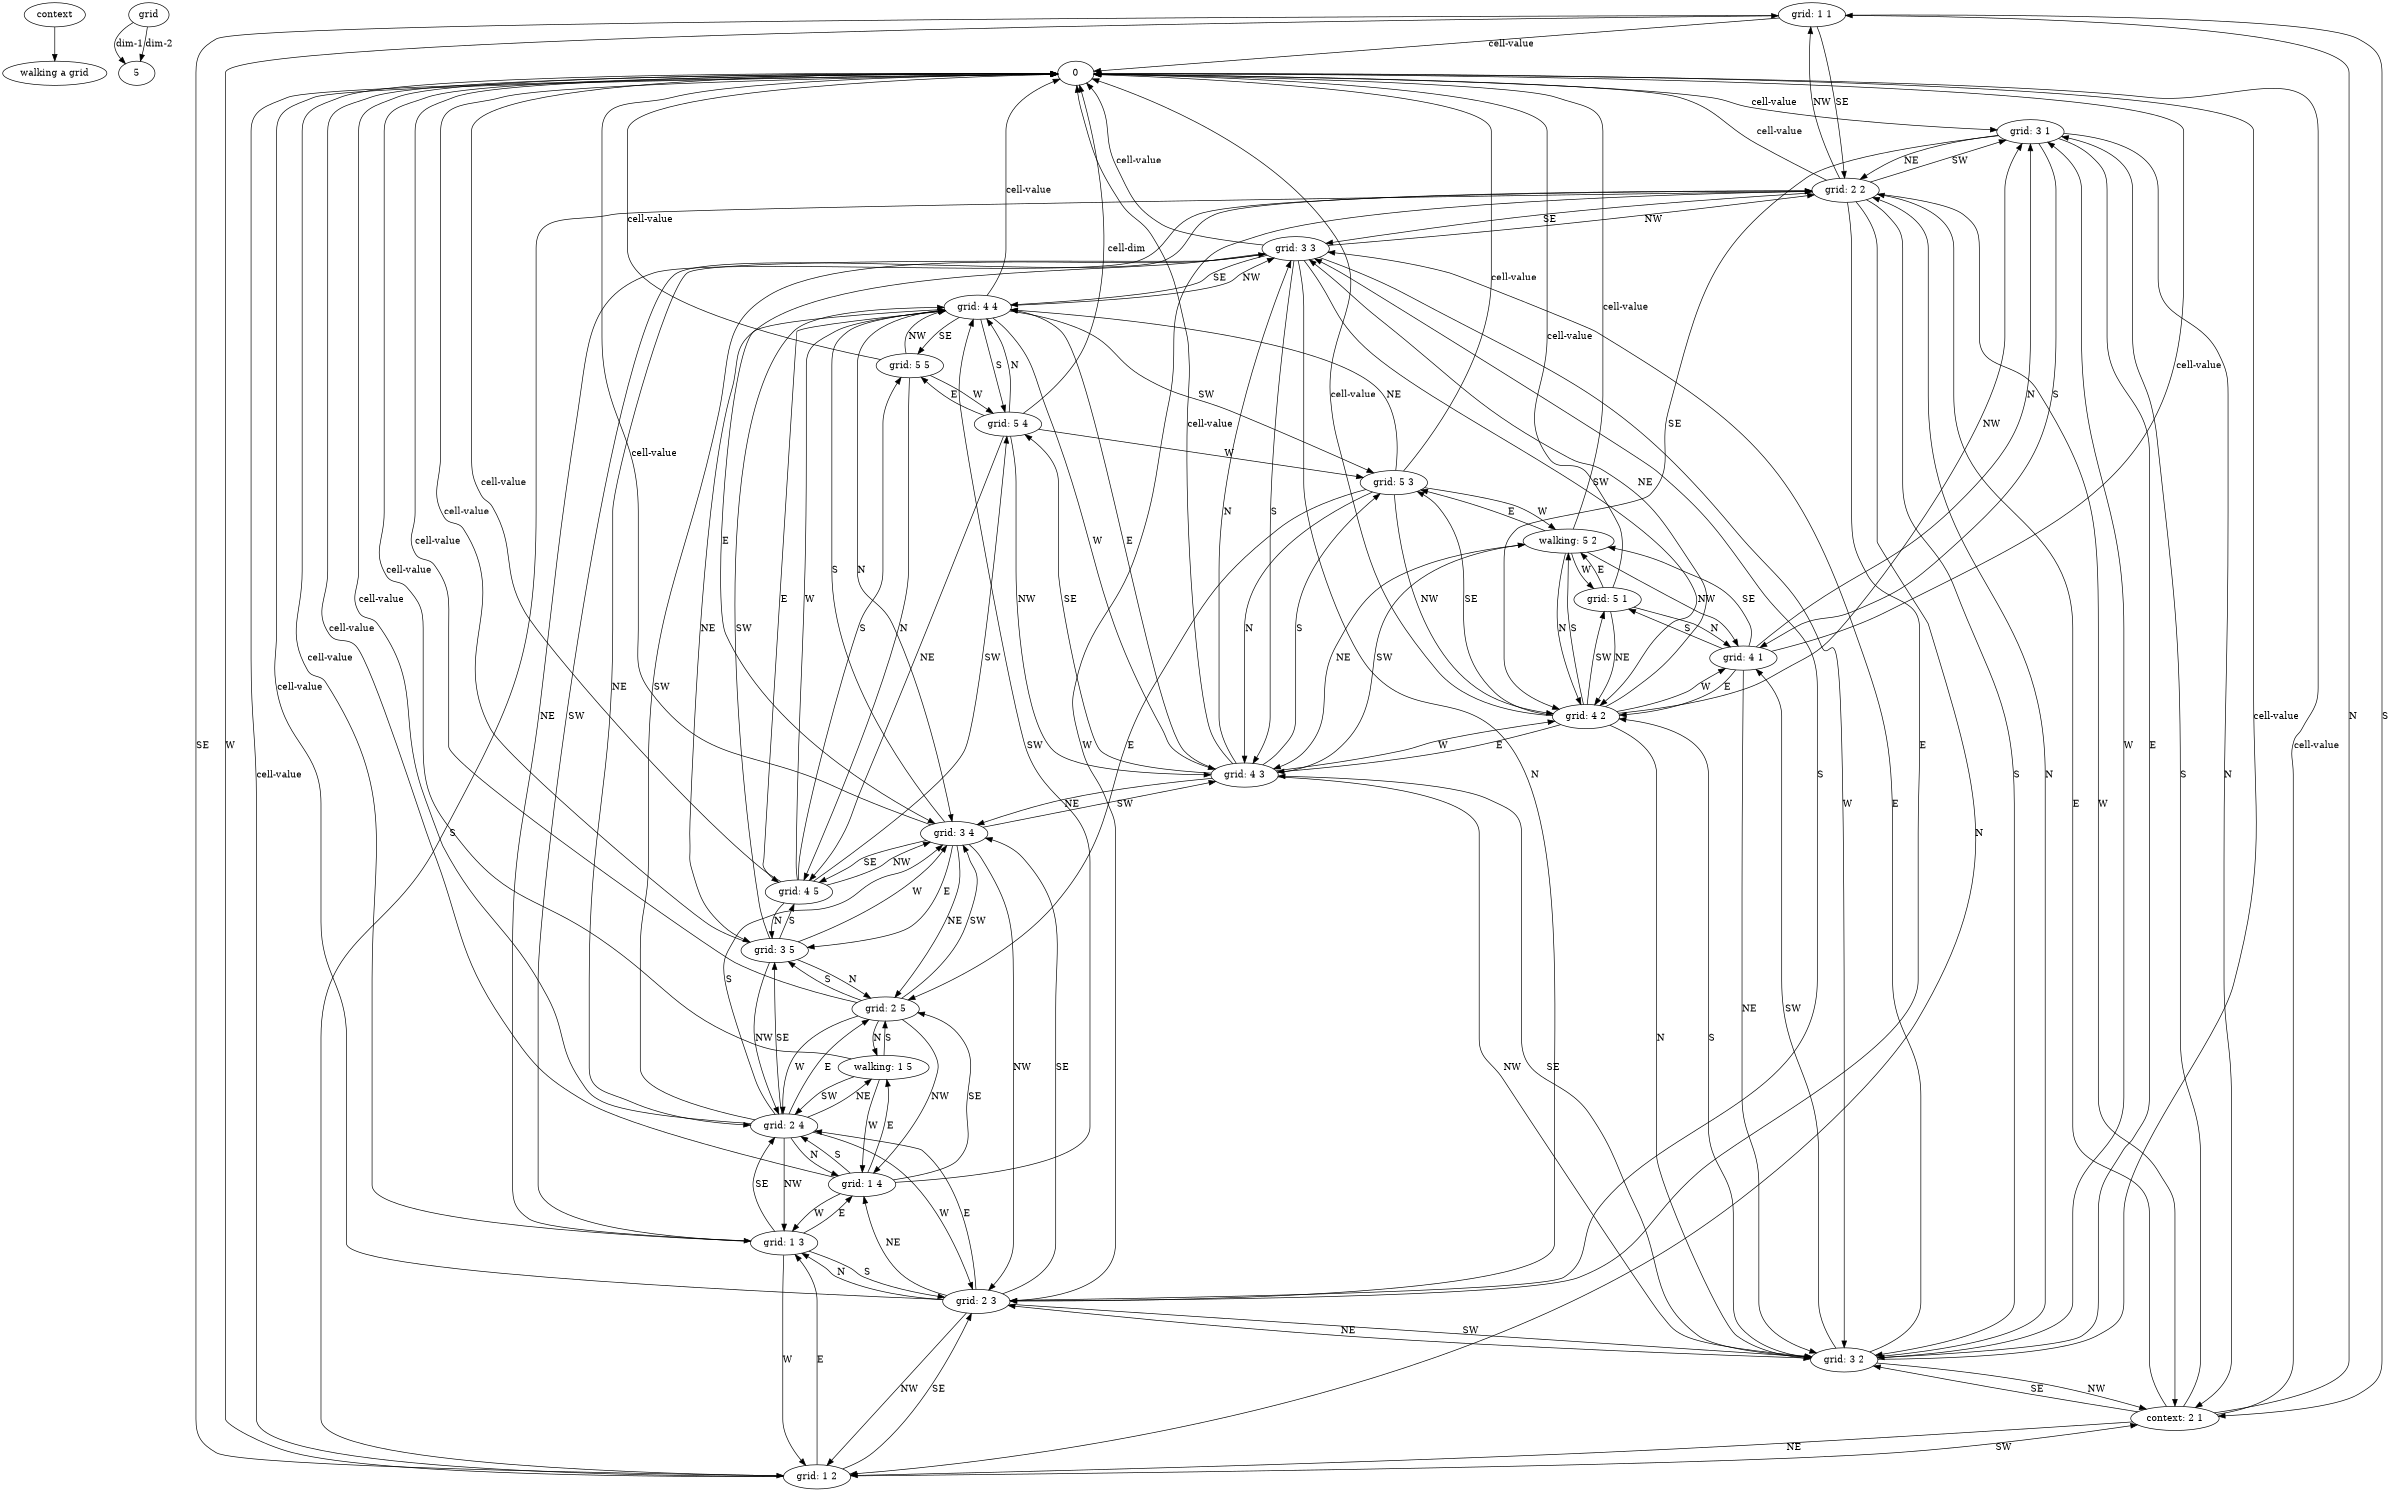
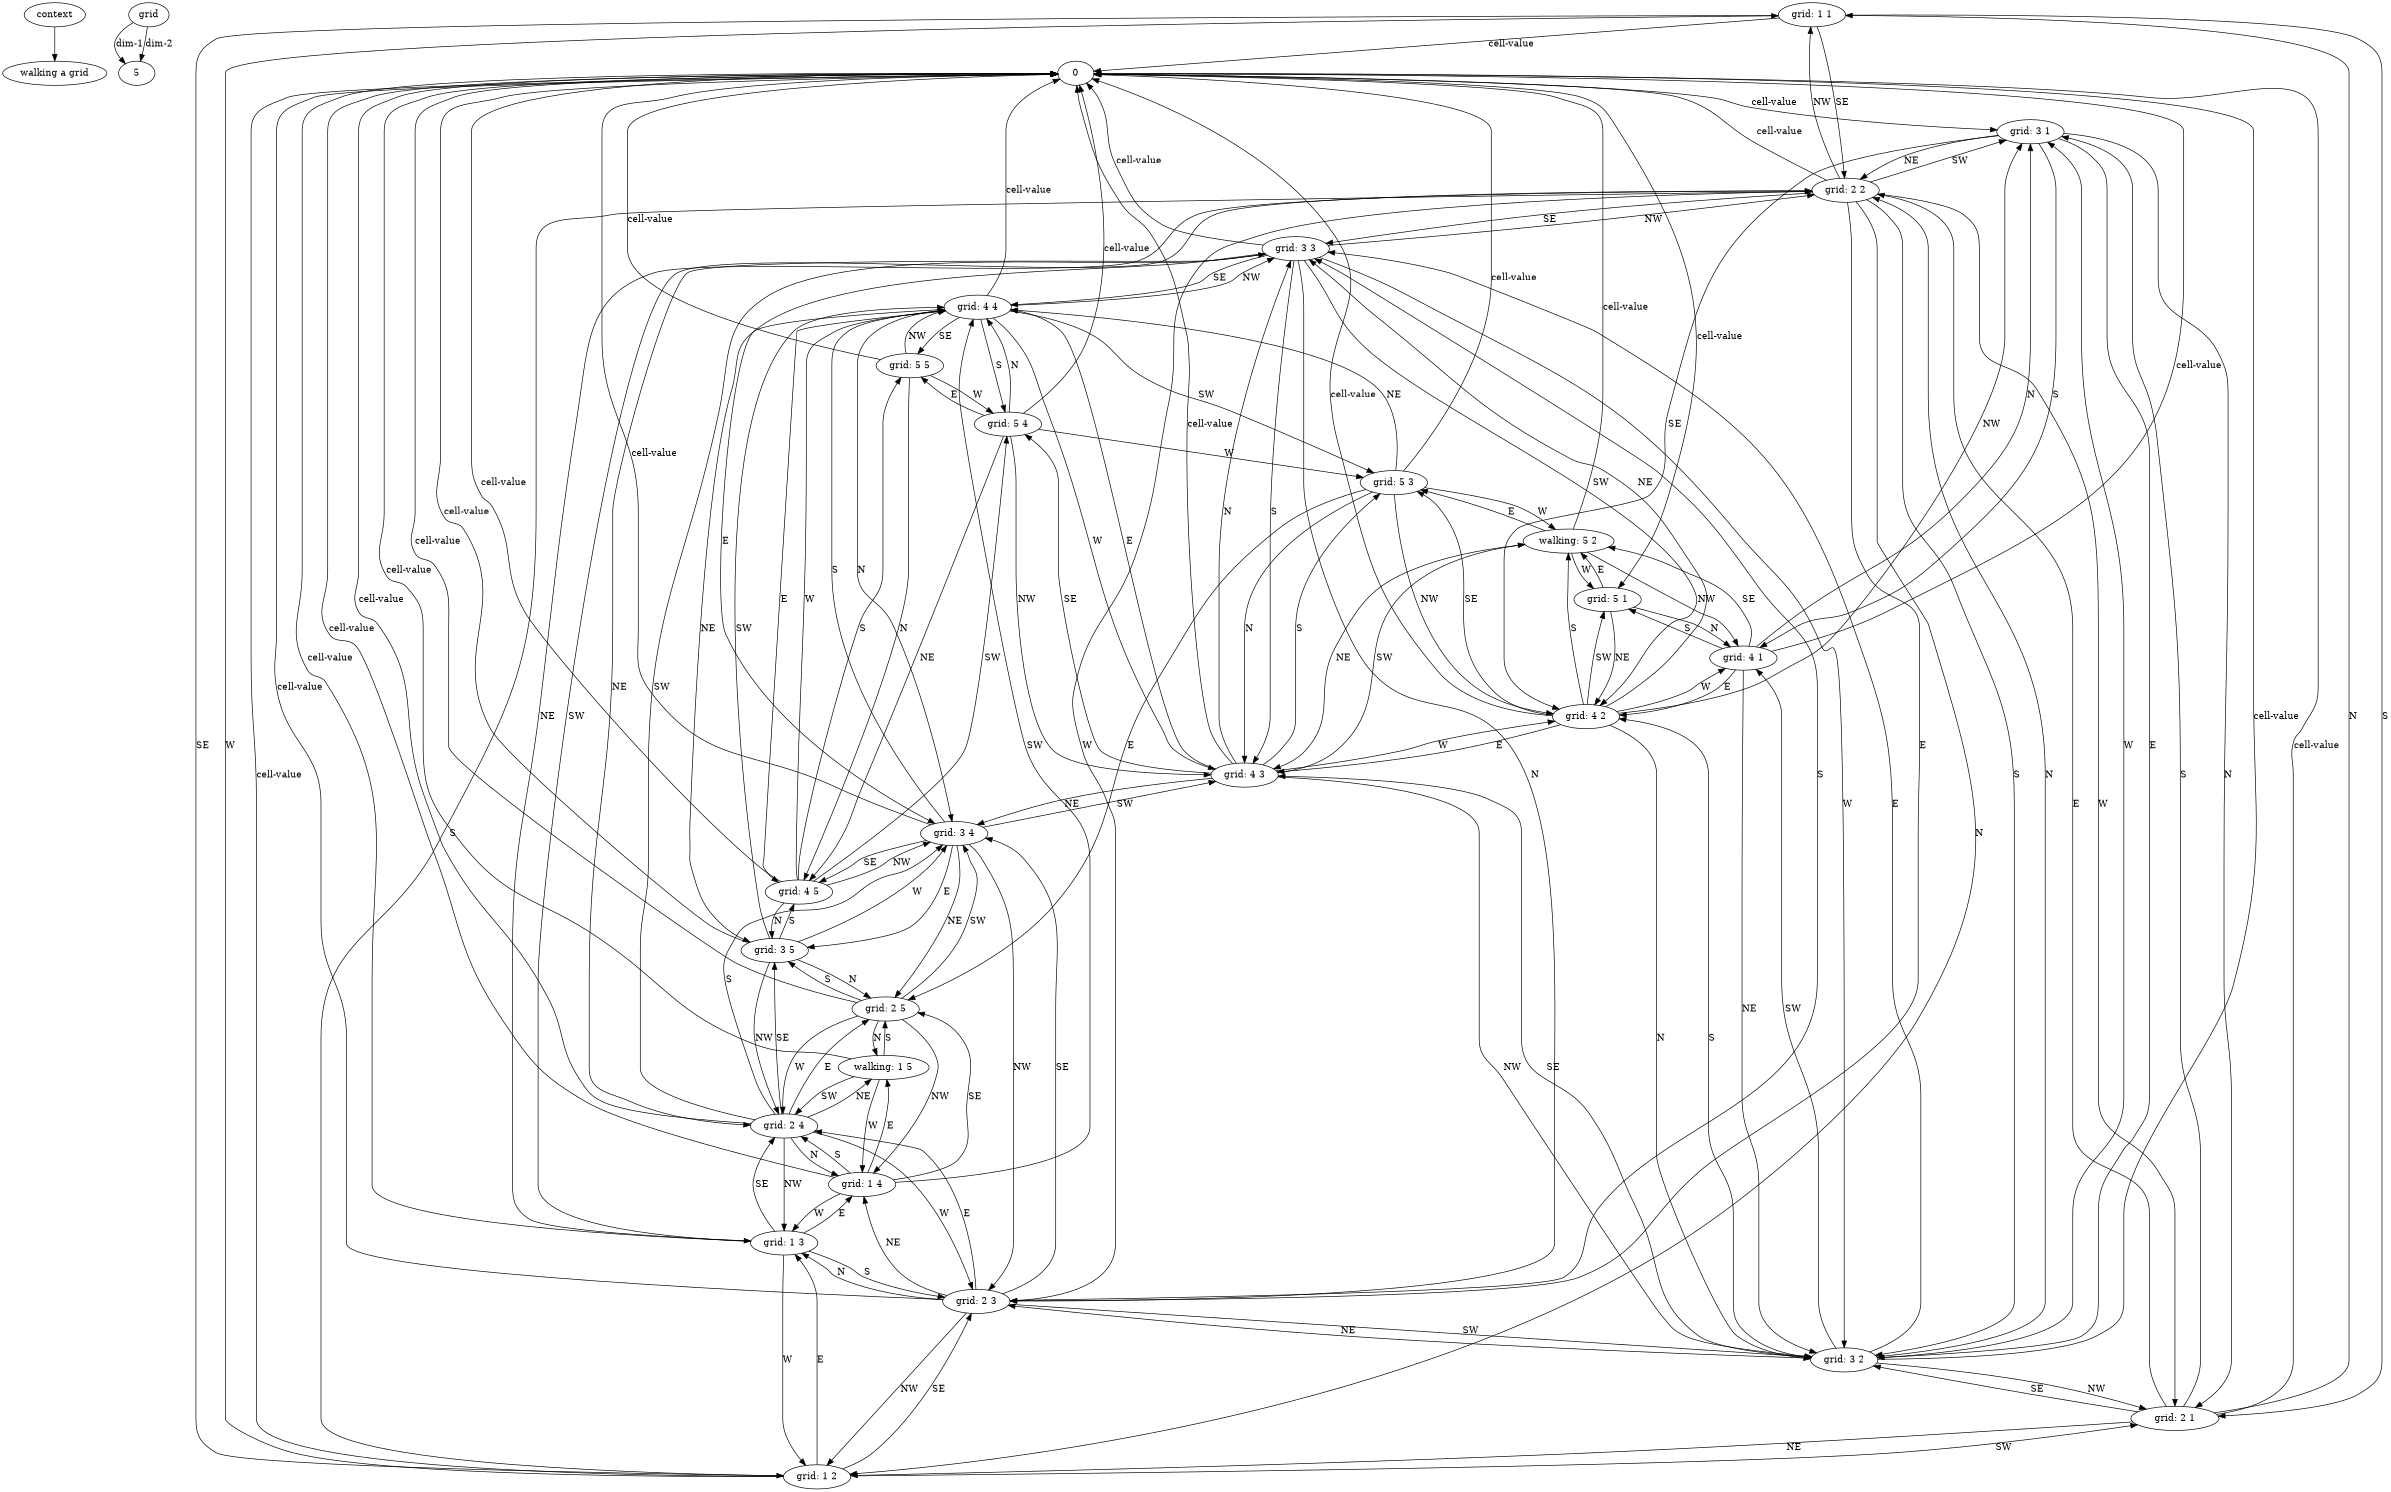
edge "grid: 5 1" -> "0": reversed
edge "grid: 5 4" -> "0": label "cell-dim" -> "cell-value"
edge "walking: 5 2" -> "grid: 4 2": removed, label "N"
node "context: 2 1": label "context: 2 1" -> "grid: 2 1"
